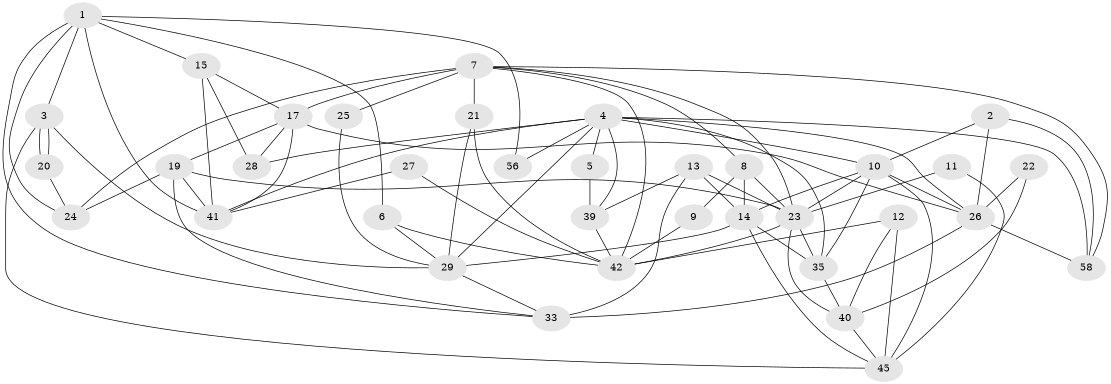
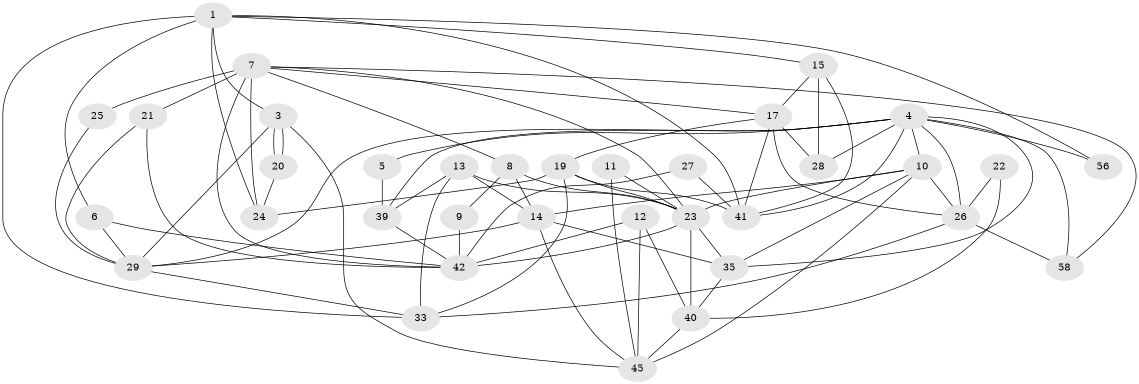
node "2": removed
